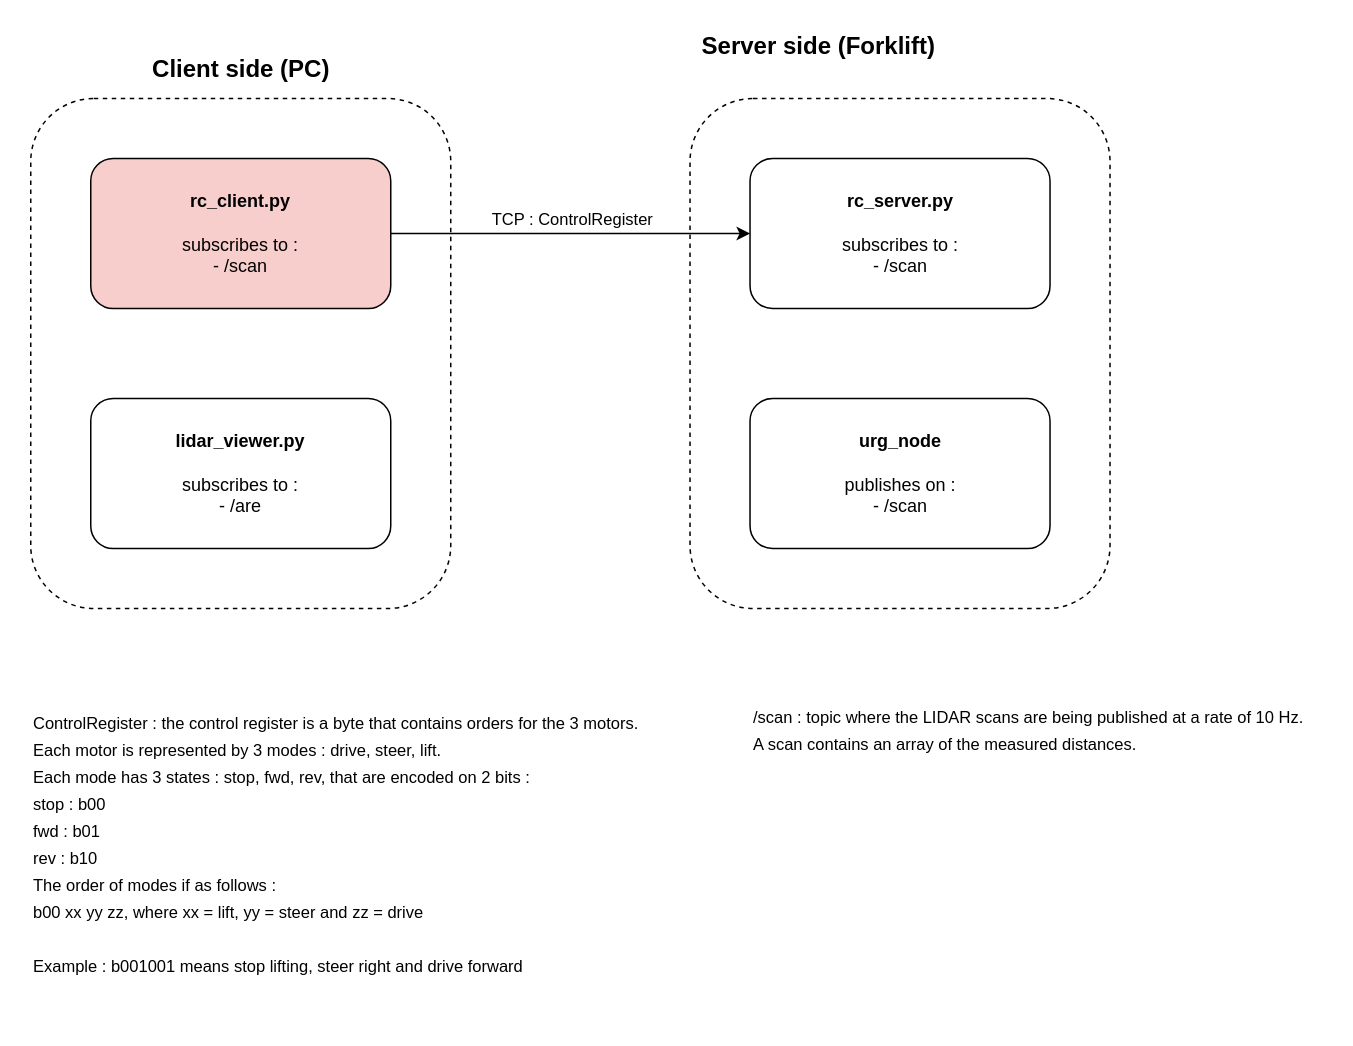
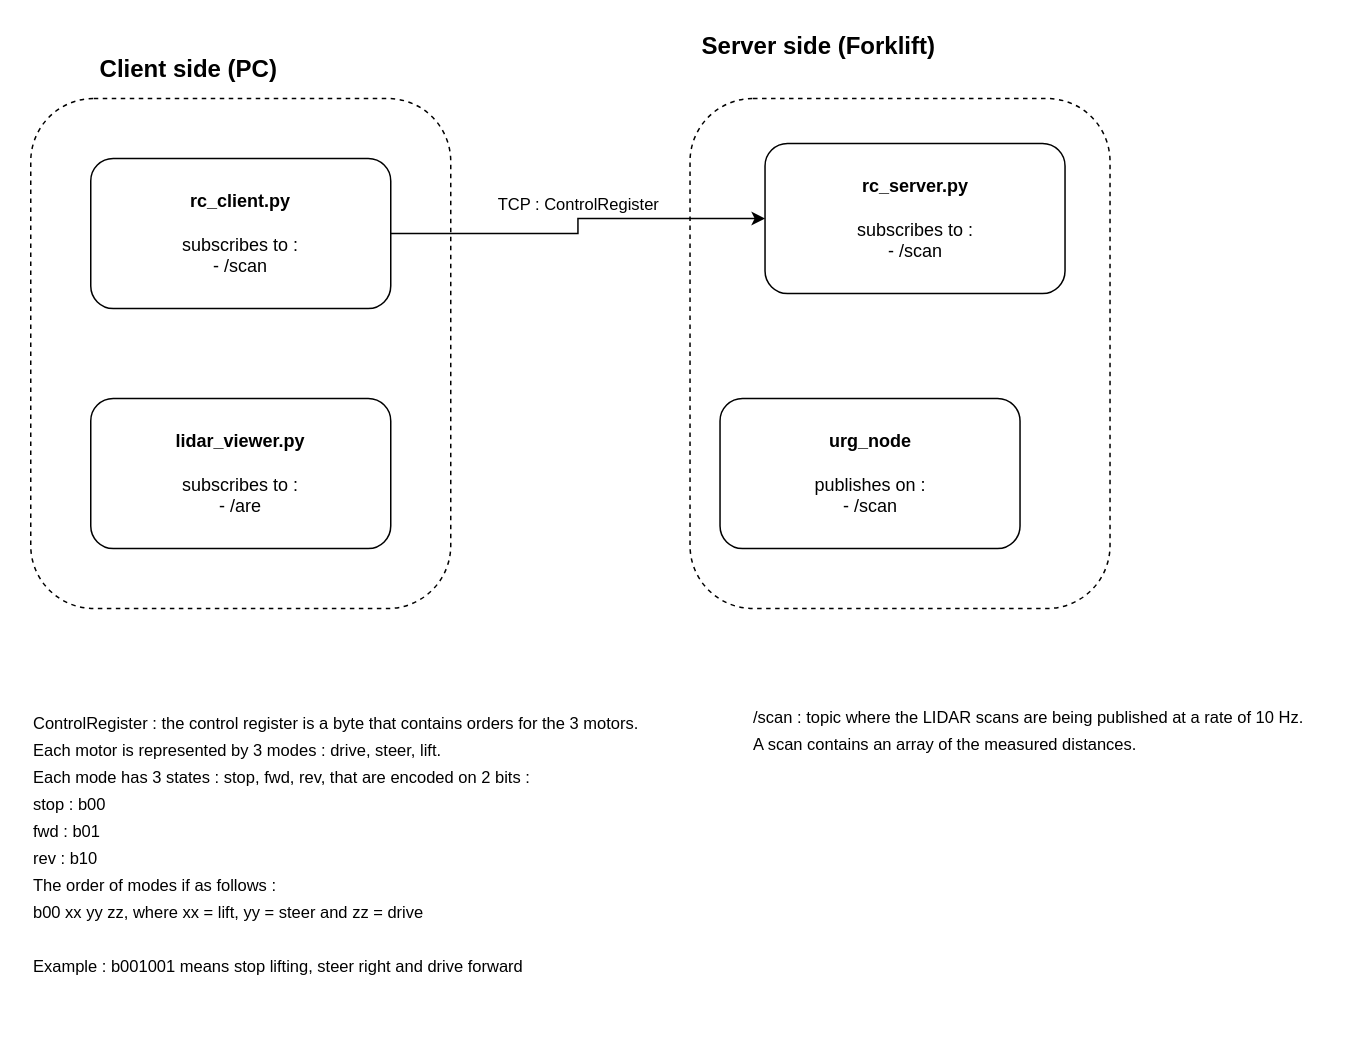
node "Client side (PC)": moved (241, 68) -> (188, 68)
node "rc_client.py subscribes to : - /scan": fillcolor #f8cecc -> #ffffff
node "rc_server.py subscribes to : - /scan": moved (900, 233) -> (915, 218)
node "urg_node publishes on : - /scan": moved (900, 473) -> (870, 473)
